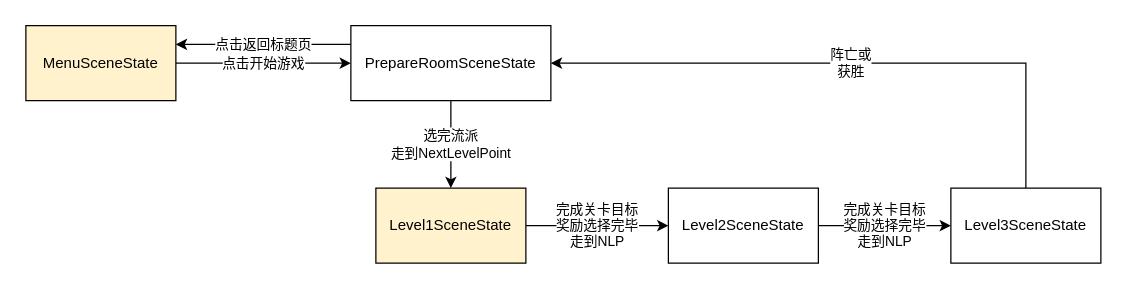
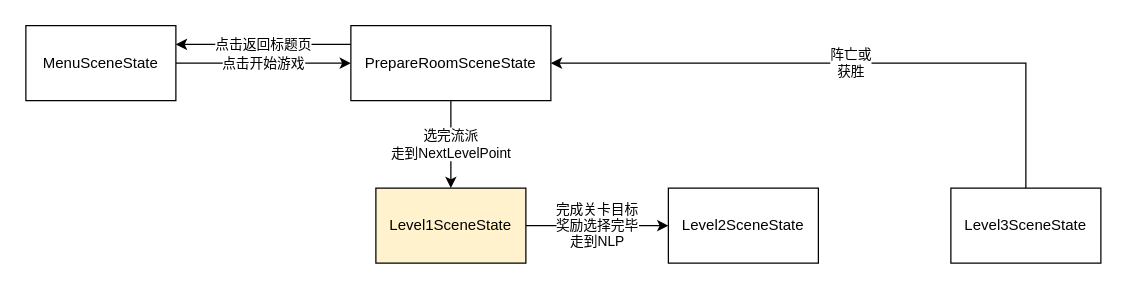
node "MenuSceneState": fillcolor #fff2cc -> #ffffff
edge "Level2SceneState" -> "Level3SceneState": removed, label "完成关卡目标 奖励选择完毕 走到NLP"
